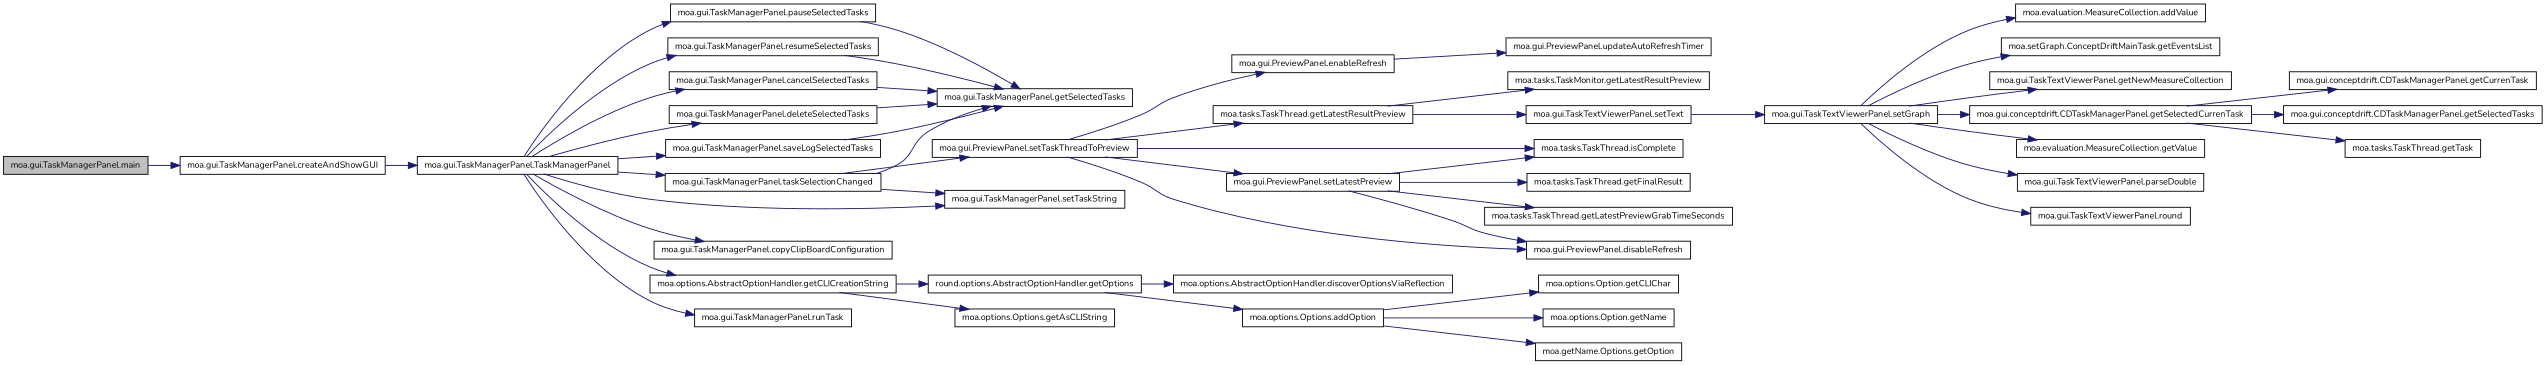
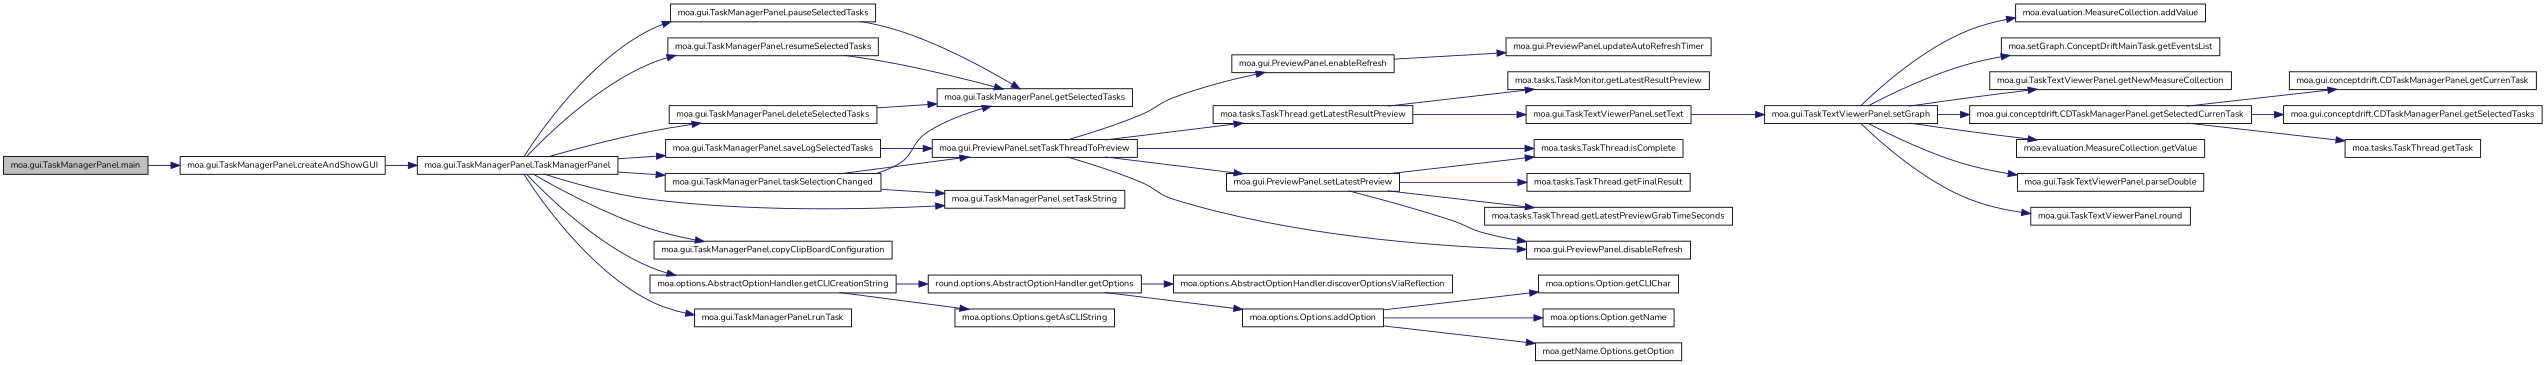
node "moa.gui.TaskManagerPanel.cancelSelectedTasks": removed
edge "moa.gui.TaskManagerPanel.saveLogSelectedTasks" -> "moa.gui.TaskManagerPanel.getSelectedTasks": now "moa.gui.TaskManagerPanel.saveLogSelectedTasks" -> "moa.gui.PreviewPanel.setTaskThreadToPreview"
